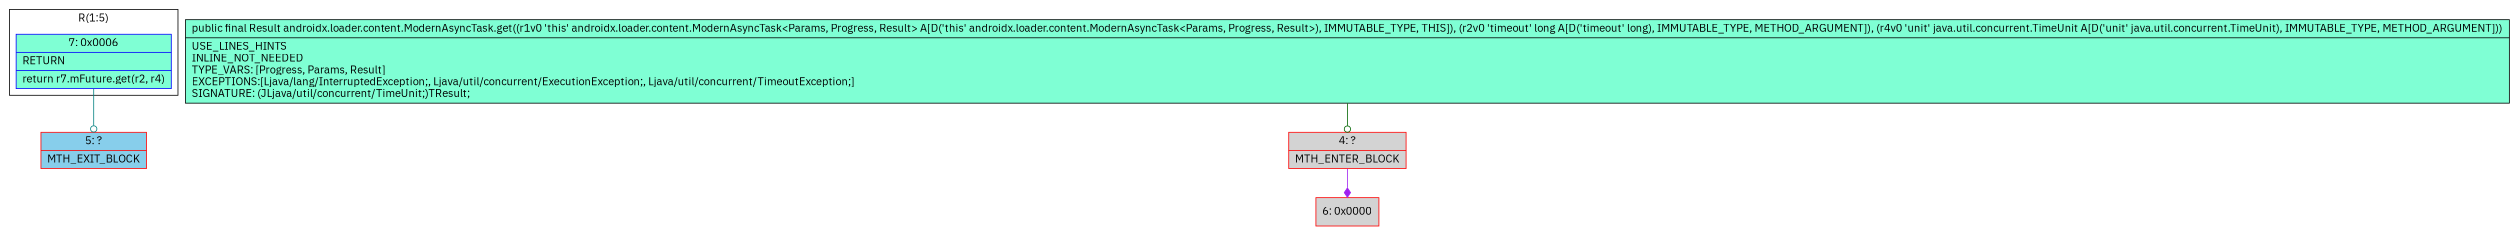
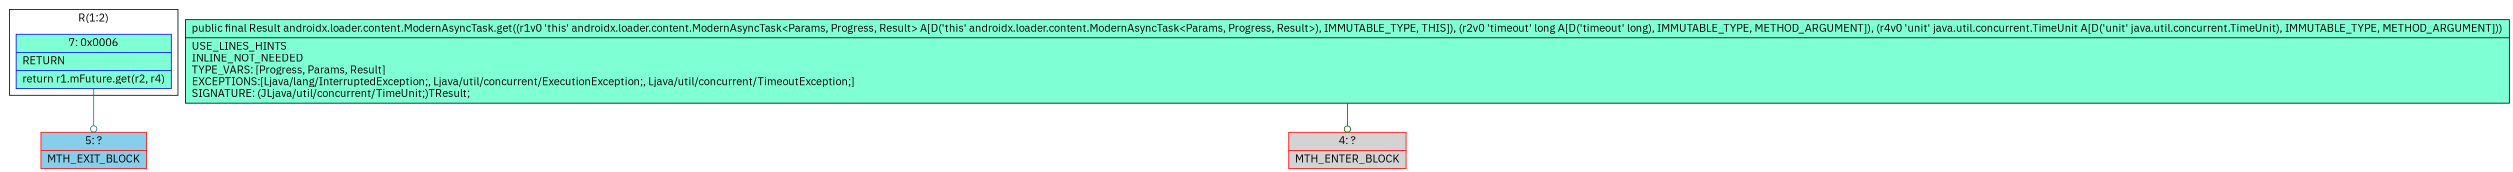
cluster "R(1:5)": label "R(1:5)" -> "R(1:2)"
node "7: 0x0006": text "return r7.mFuture.get(r2, r4)" -> "return r1.mFuture.get(r2, r4)"
node "6: 0x0000": removed
